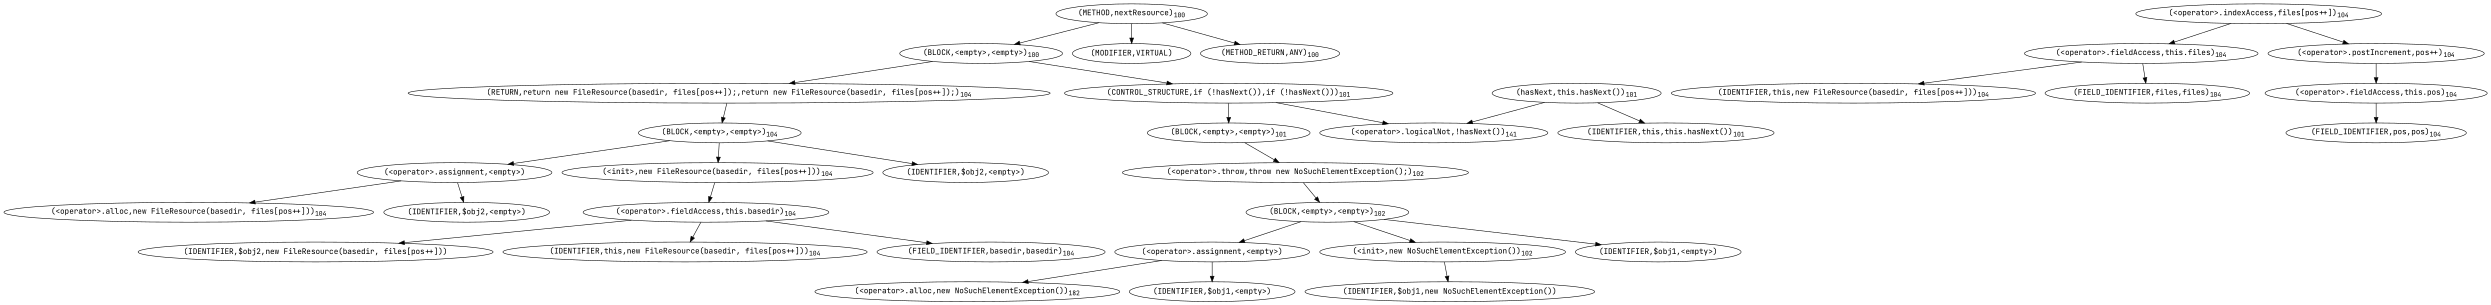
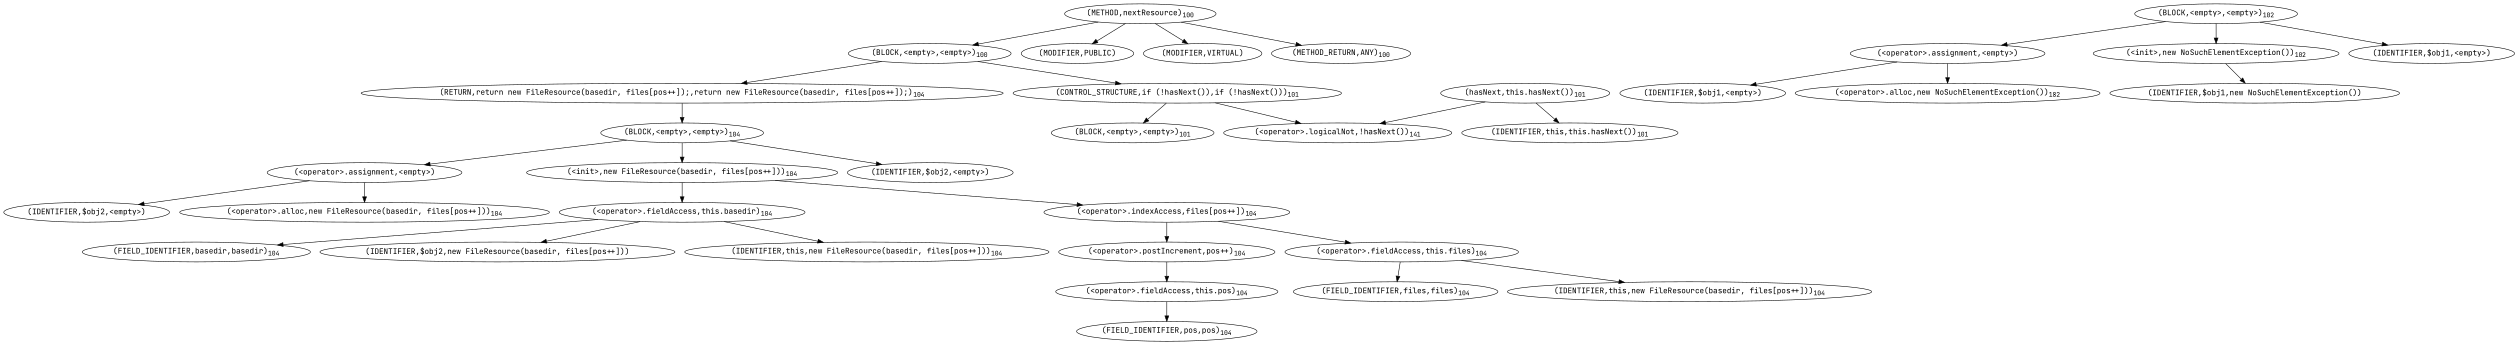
node "(MODIFIER,PUBLIC)": added
node "(<operator>.throw,throw new NoSuchElementException();)": removed
edge "(<init>,new FileResource(basedir, files[pos++]))" -> "(<operator>.indexAccess,files[pos++])": added
